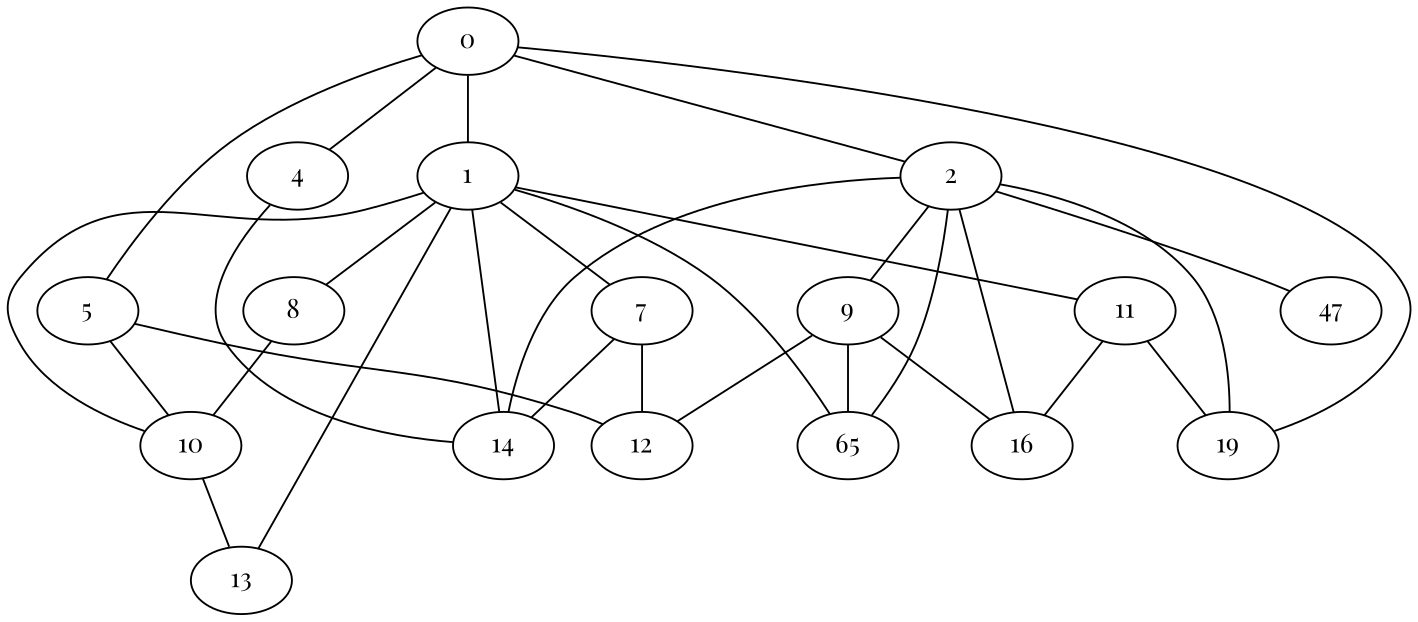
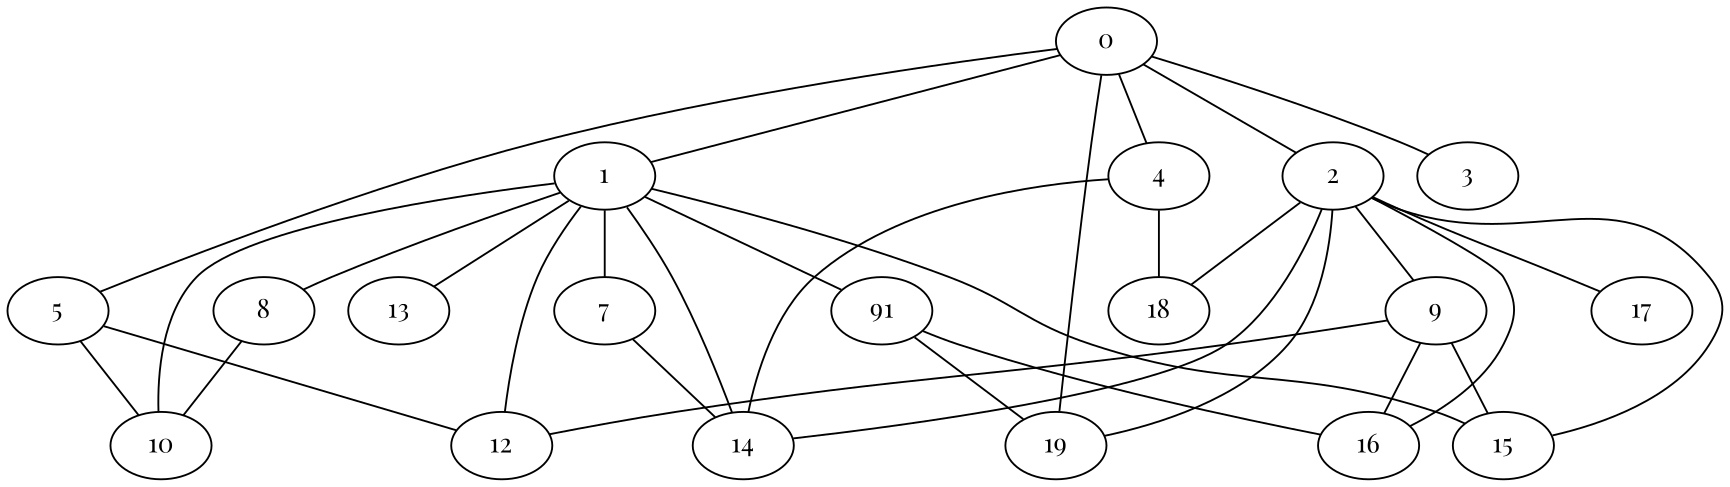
node "3": added
node "11": label "11" -> "91"
node "18": added
node "47": label "47" -> "17"
edge "7" -- "12": now "1" -- "12"
node "65": label "65" -> "15"
edge "10" -- "13": removed
